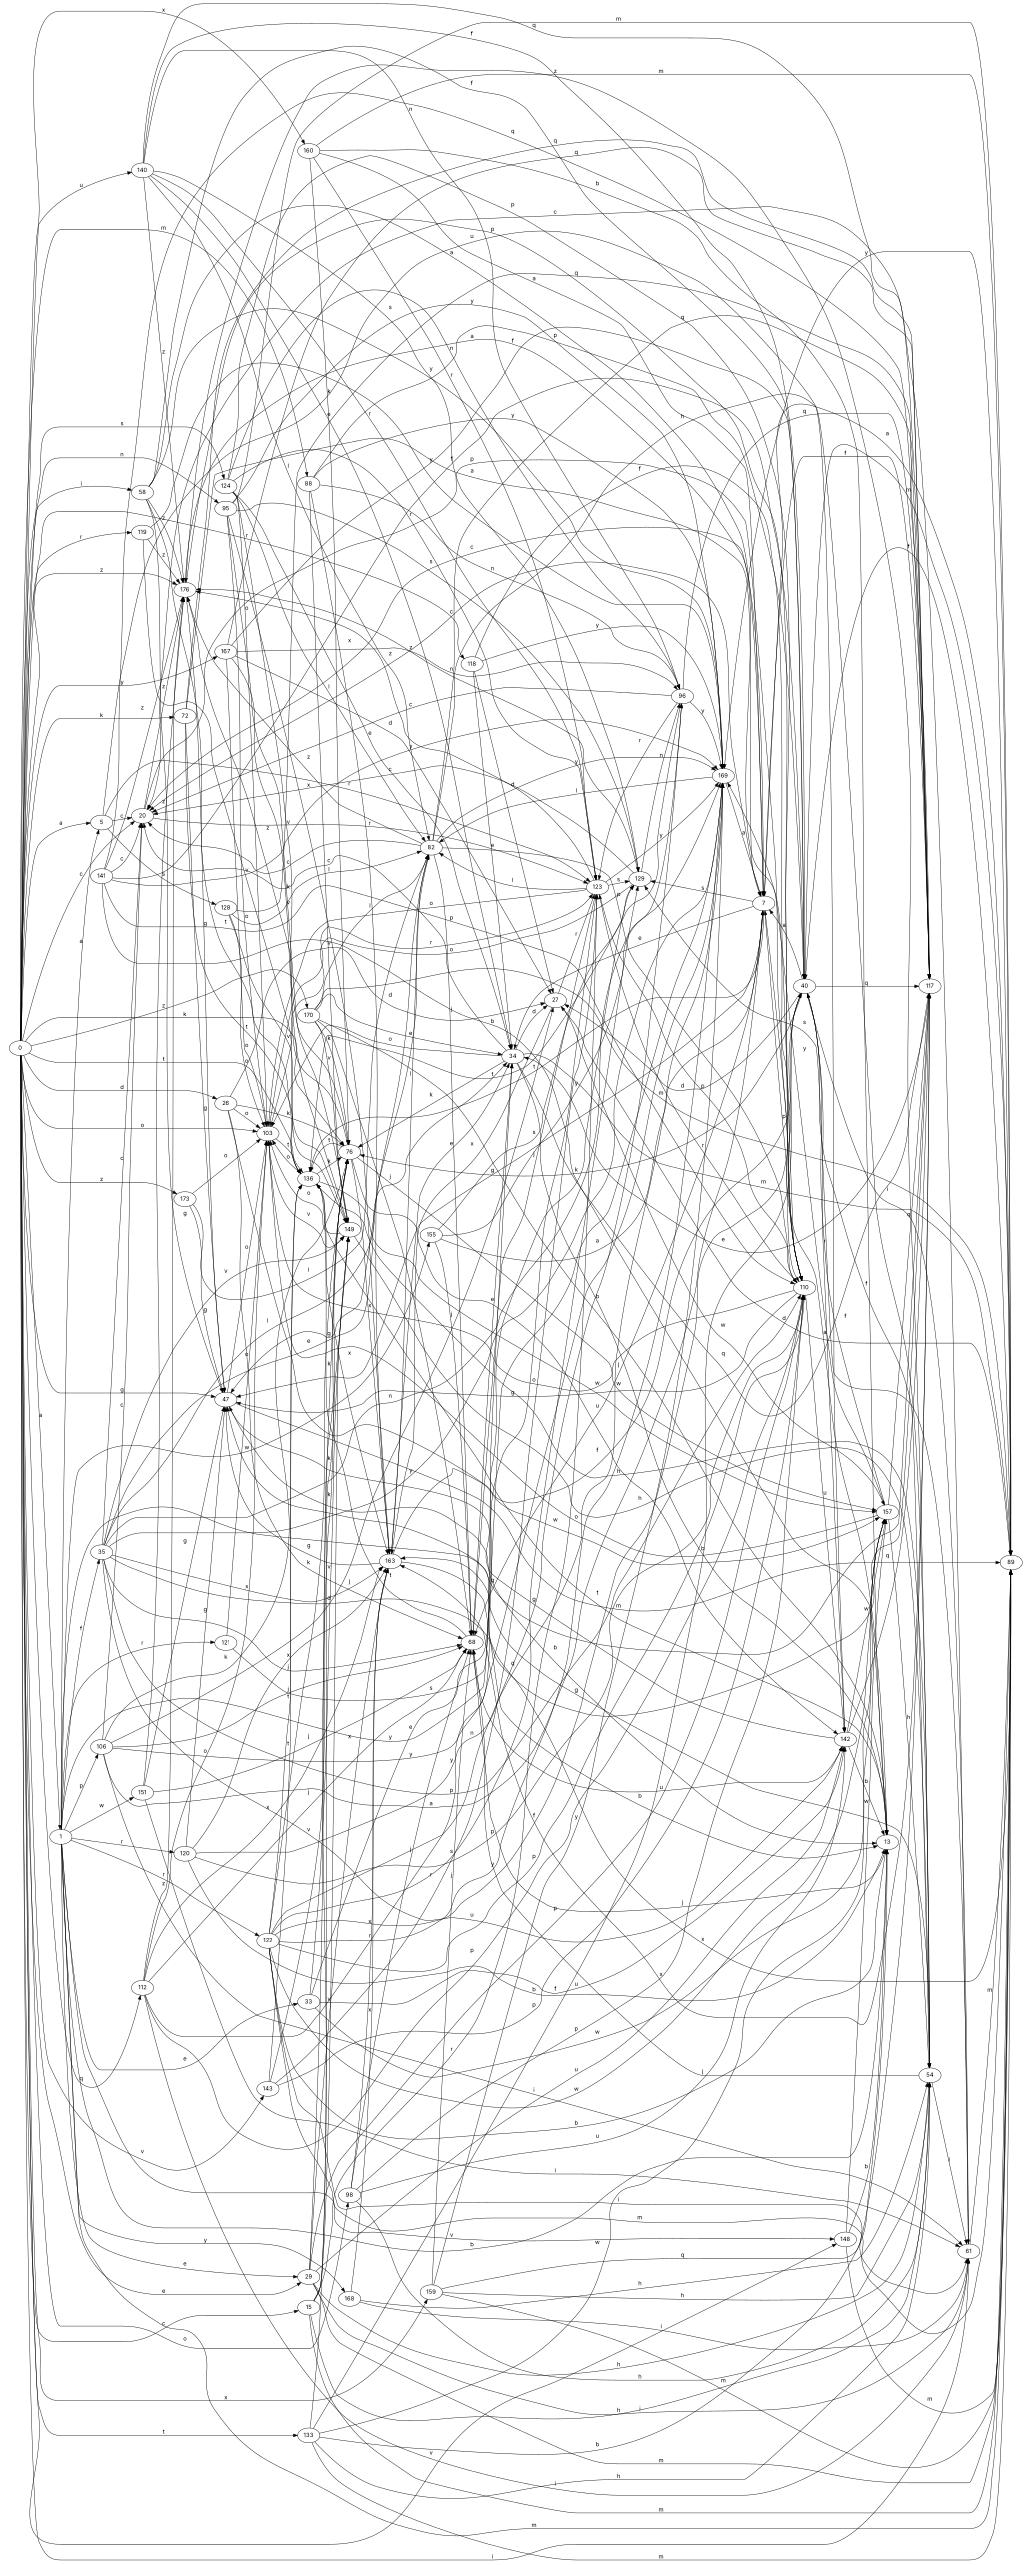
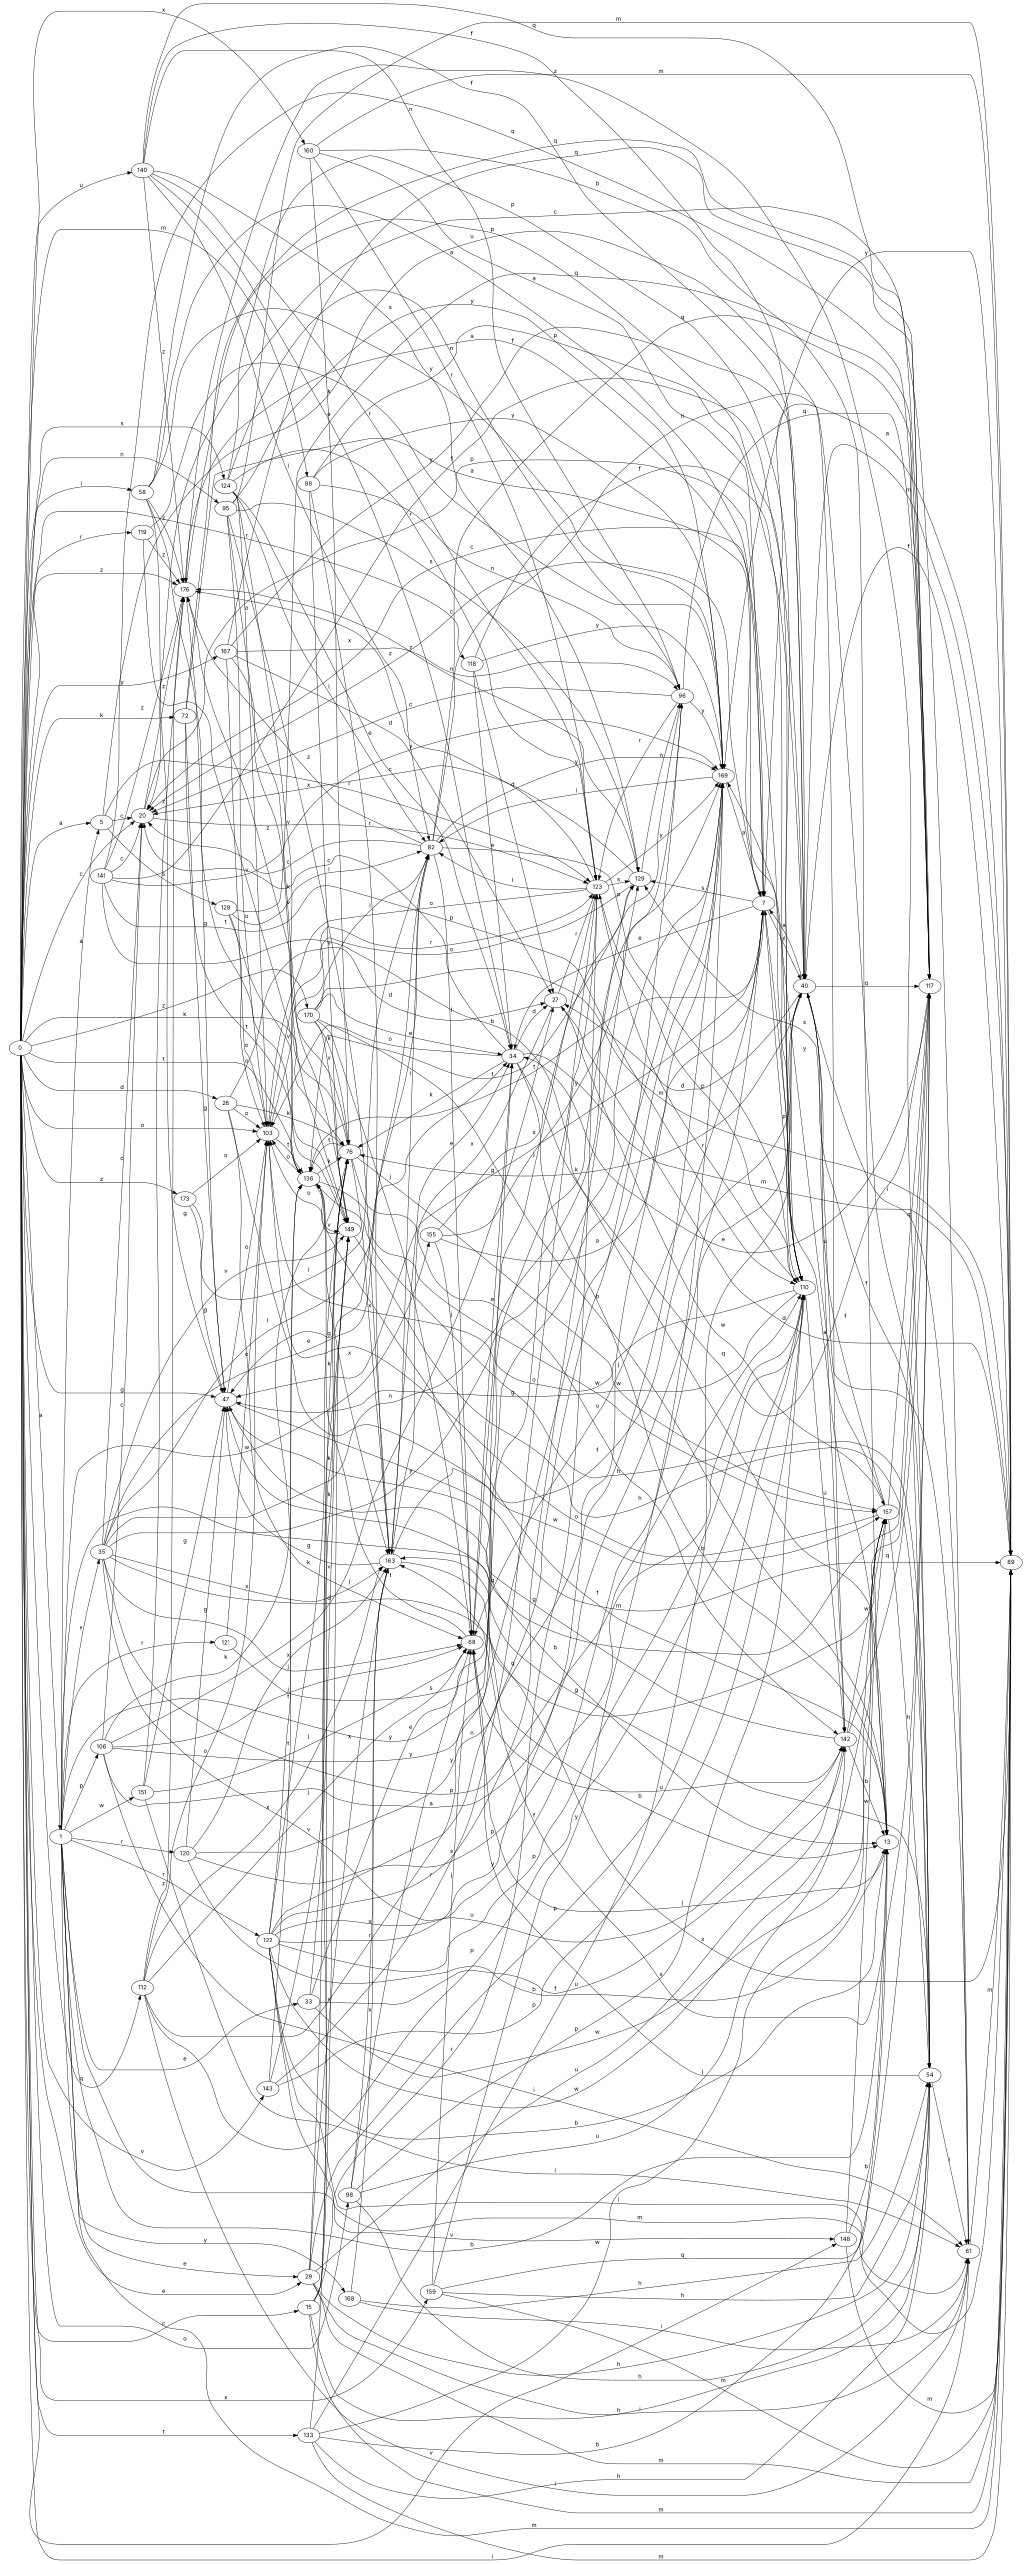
edge "7" -> "117": now "7" -> "40"
edge "103" -> "149": now "136" -> "149"
edge "40" -> "142": label "r" -> "u"
